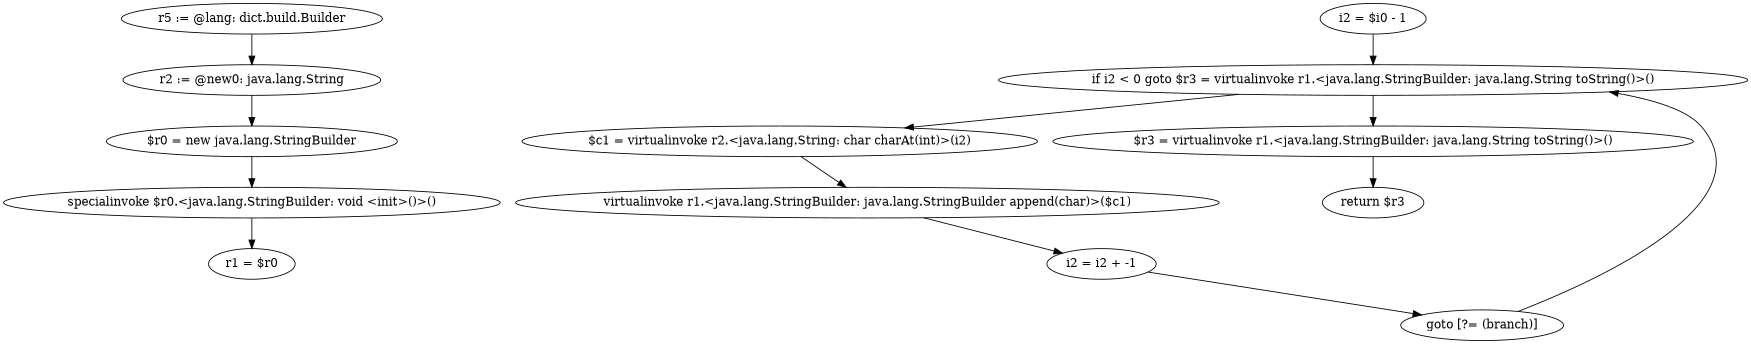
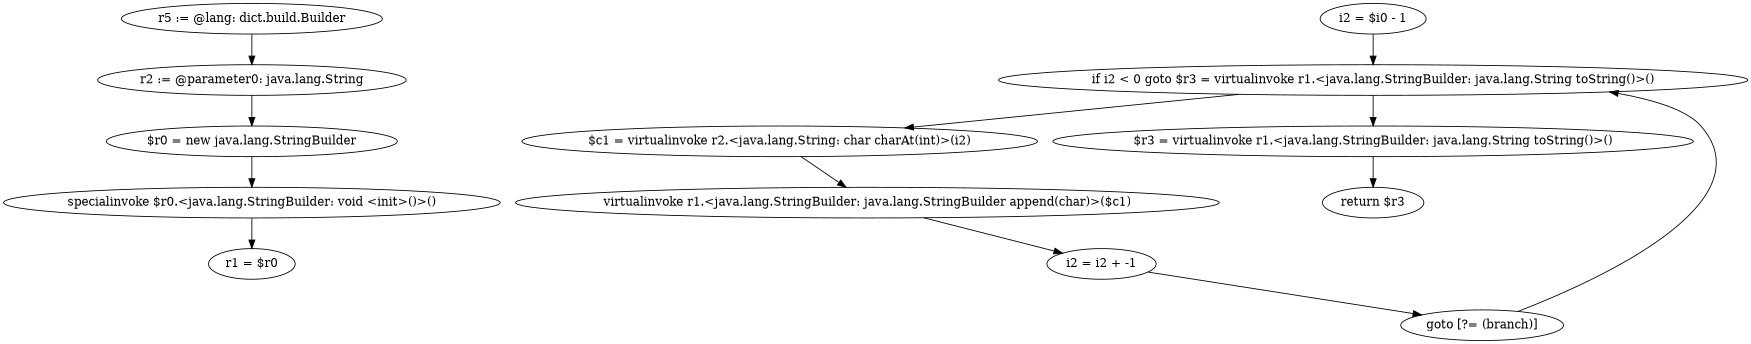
node "r2 := @new0: java.lang.String": label "r2 := @new0: java.lang.String" -> "r2 := @parameter0: java.lang.String"
